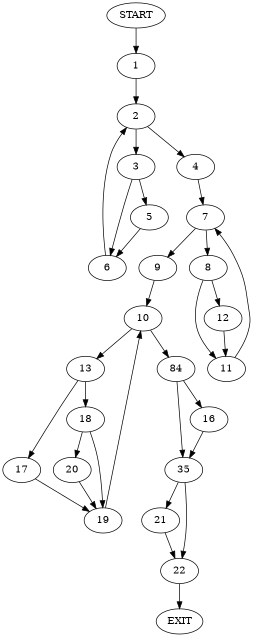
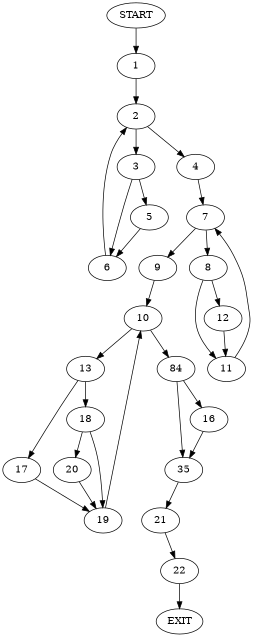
edge "35" -> "22": removed
